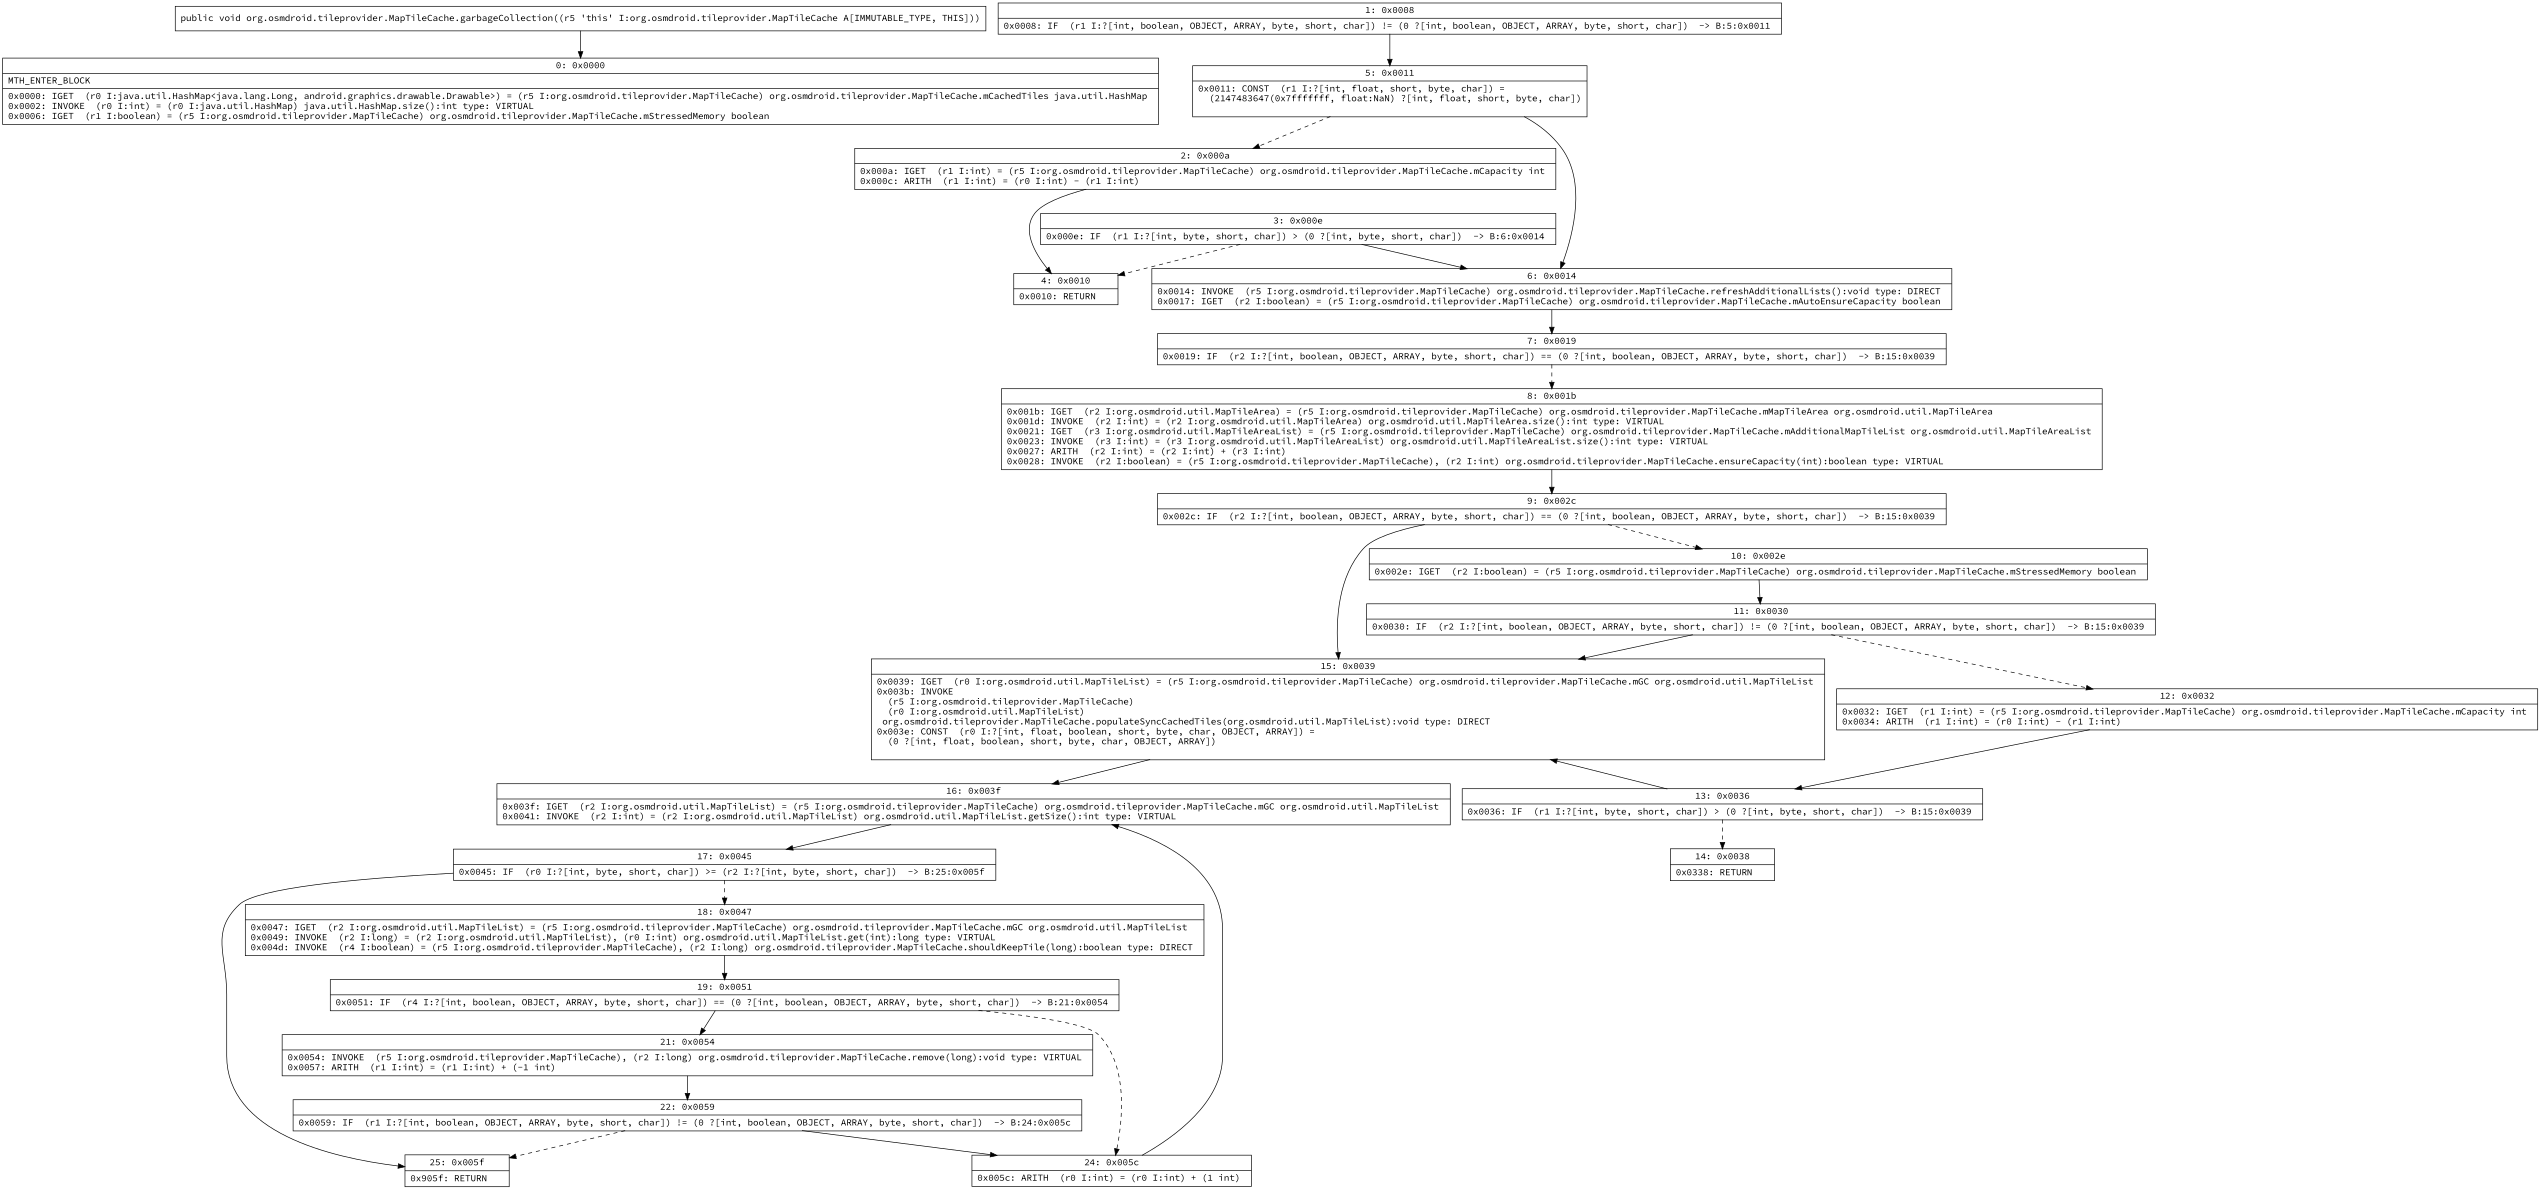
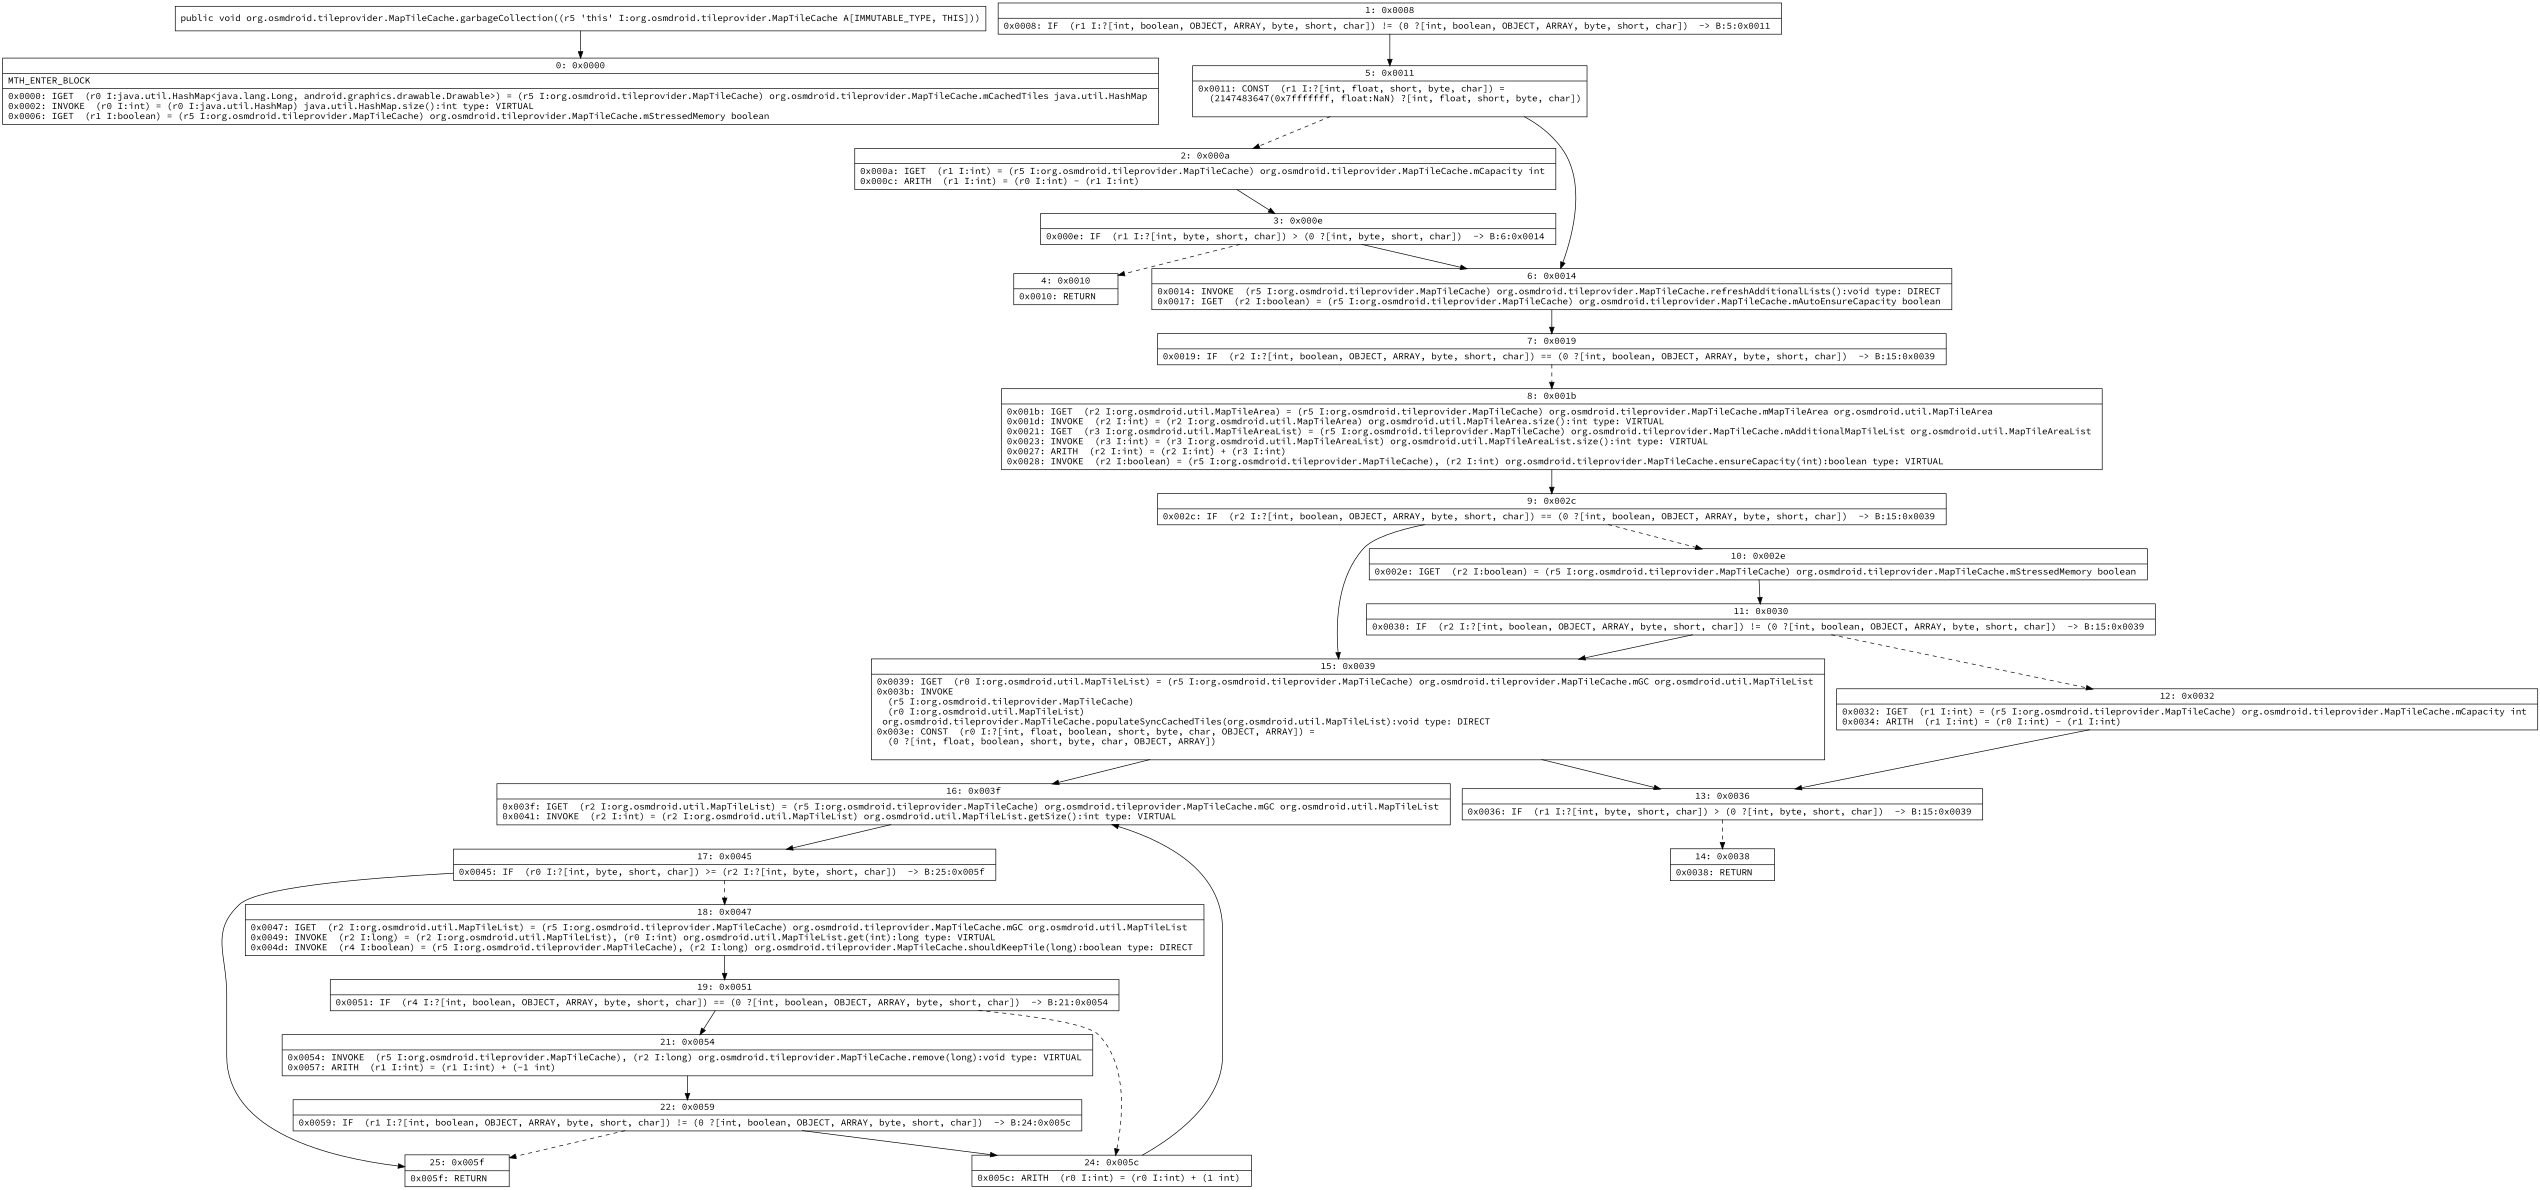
edge "2: 0x000a" -> "4: 0x0010": now "2: 0x000a" -> "3: 0x000e"
edge "13: 0x0036" -> "15: 0x0039": reversed
node "14: 0x0038": text "0x0338: RETURN" -> "0x0038: RETURN"
node "25: 0x005f": text "0x905f: RETURN" -> "0x005f: RETURN"
